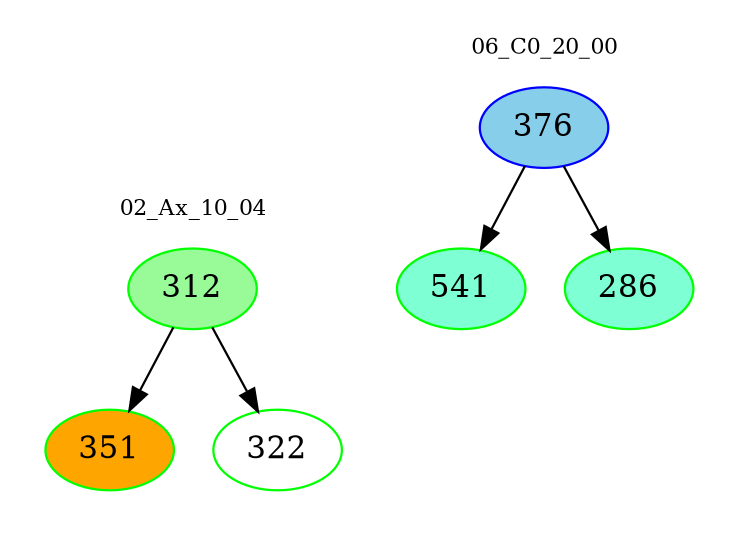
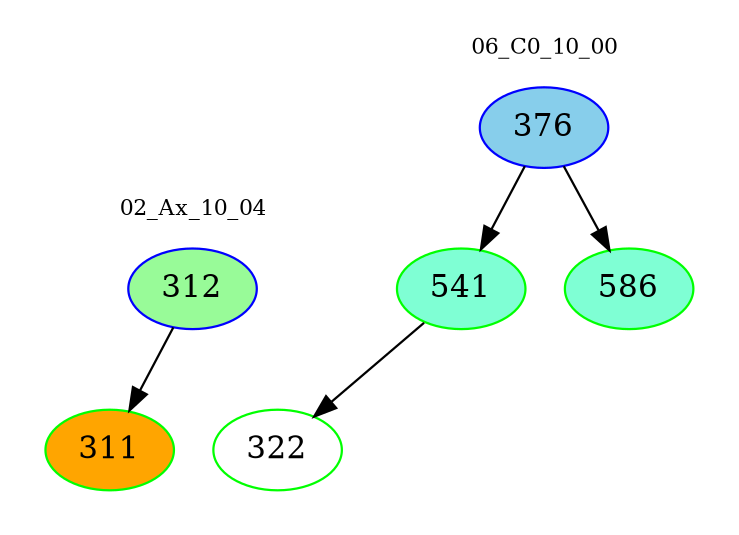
cluster "06_C0_20_00": label "06_C0_20_00" -> "06_C0_10_00"
node "312": color green -> blue
node "286": label "286" -> "586"
edge "312" -> "322": now "541" -> "322"
node "351": label "351" -> "311"
